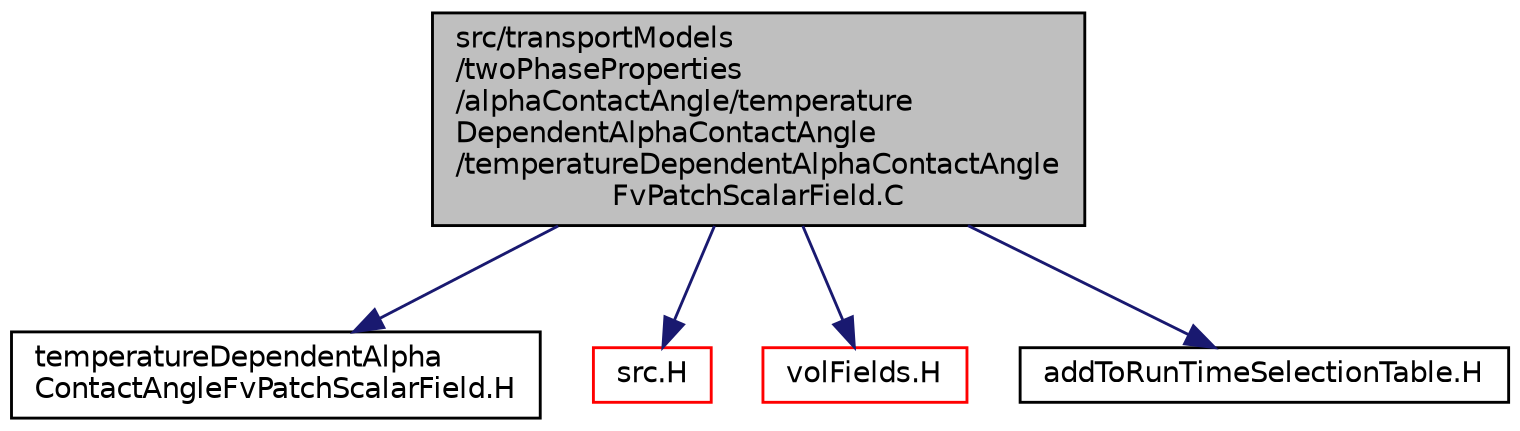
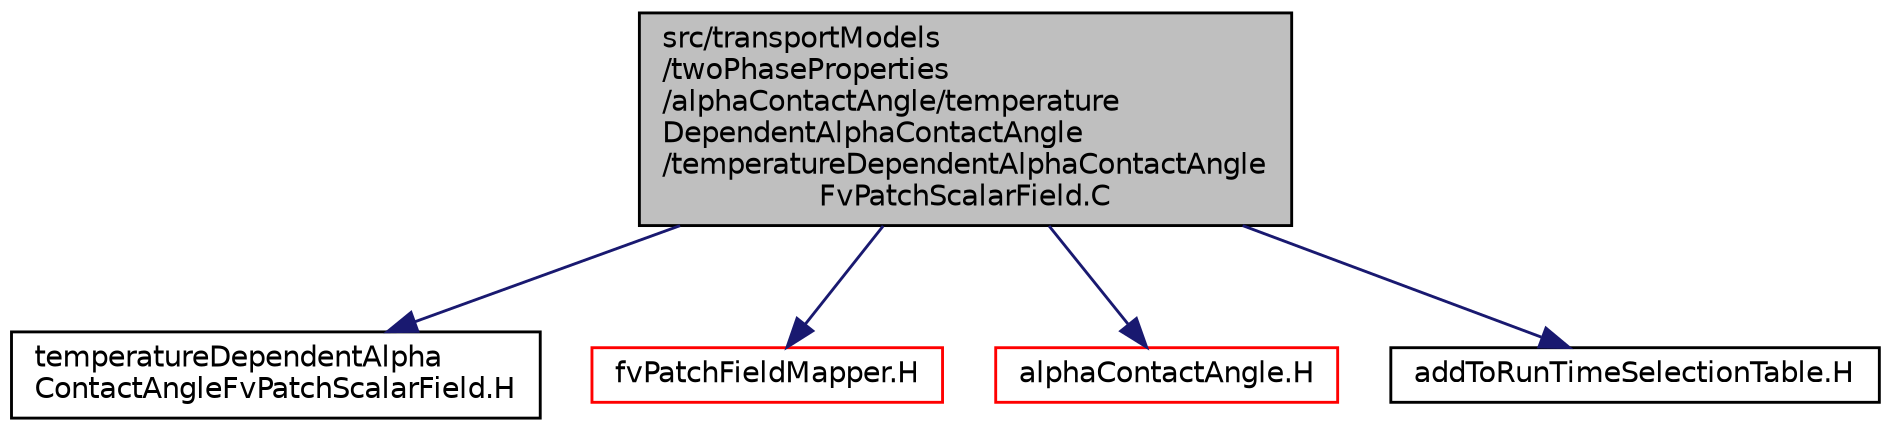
node "src.H": label "src.H" -> "fvPatchFieldMapper.H"
node "volFields.H": label "volFields.H" -> "alphaContactAngle.H"
